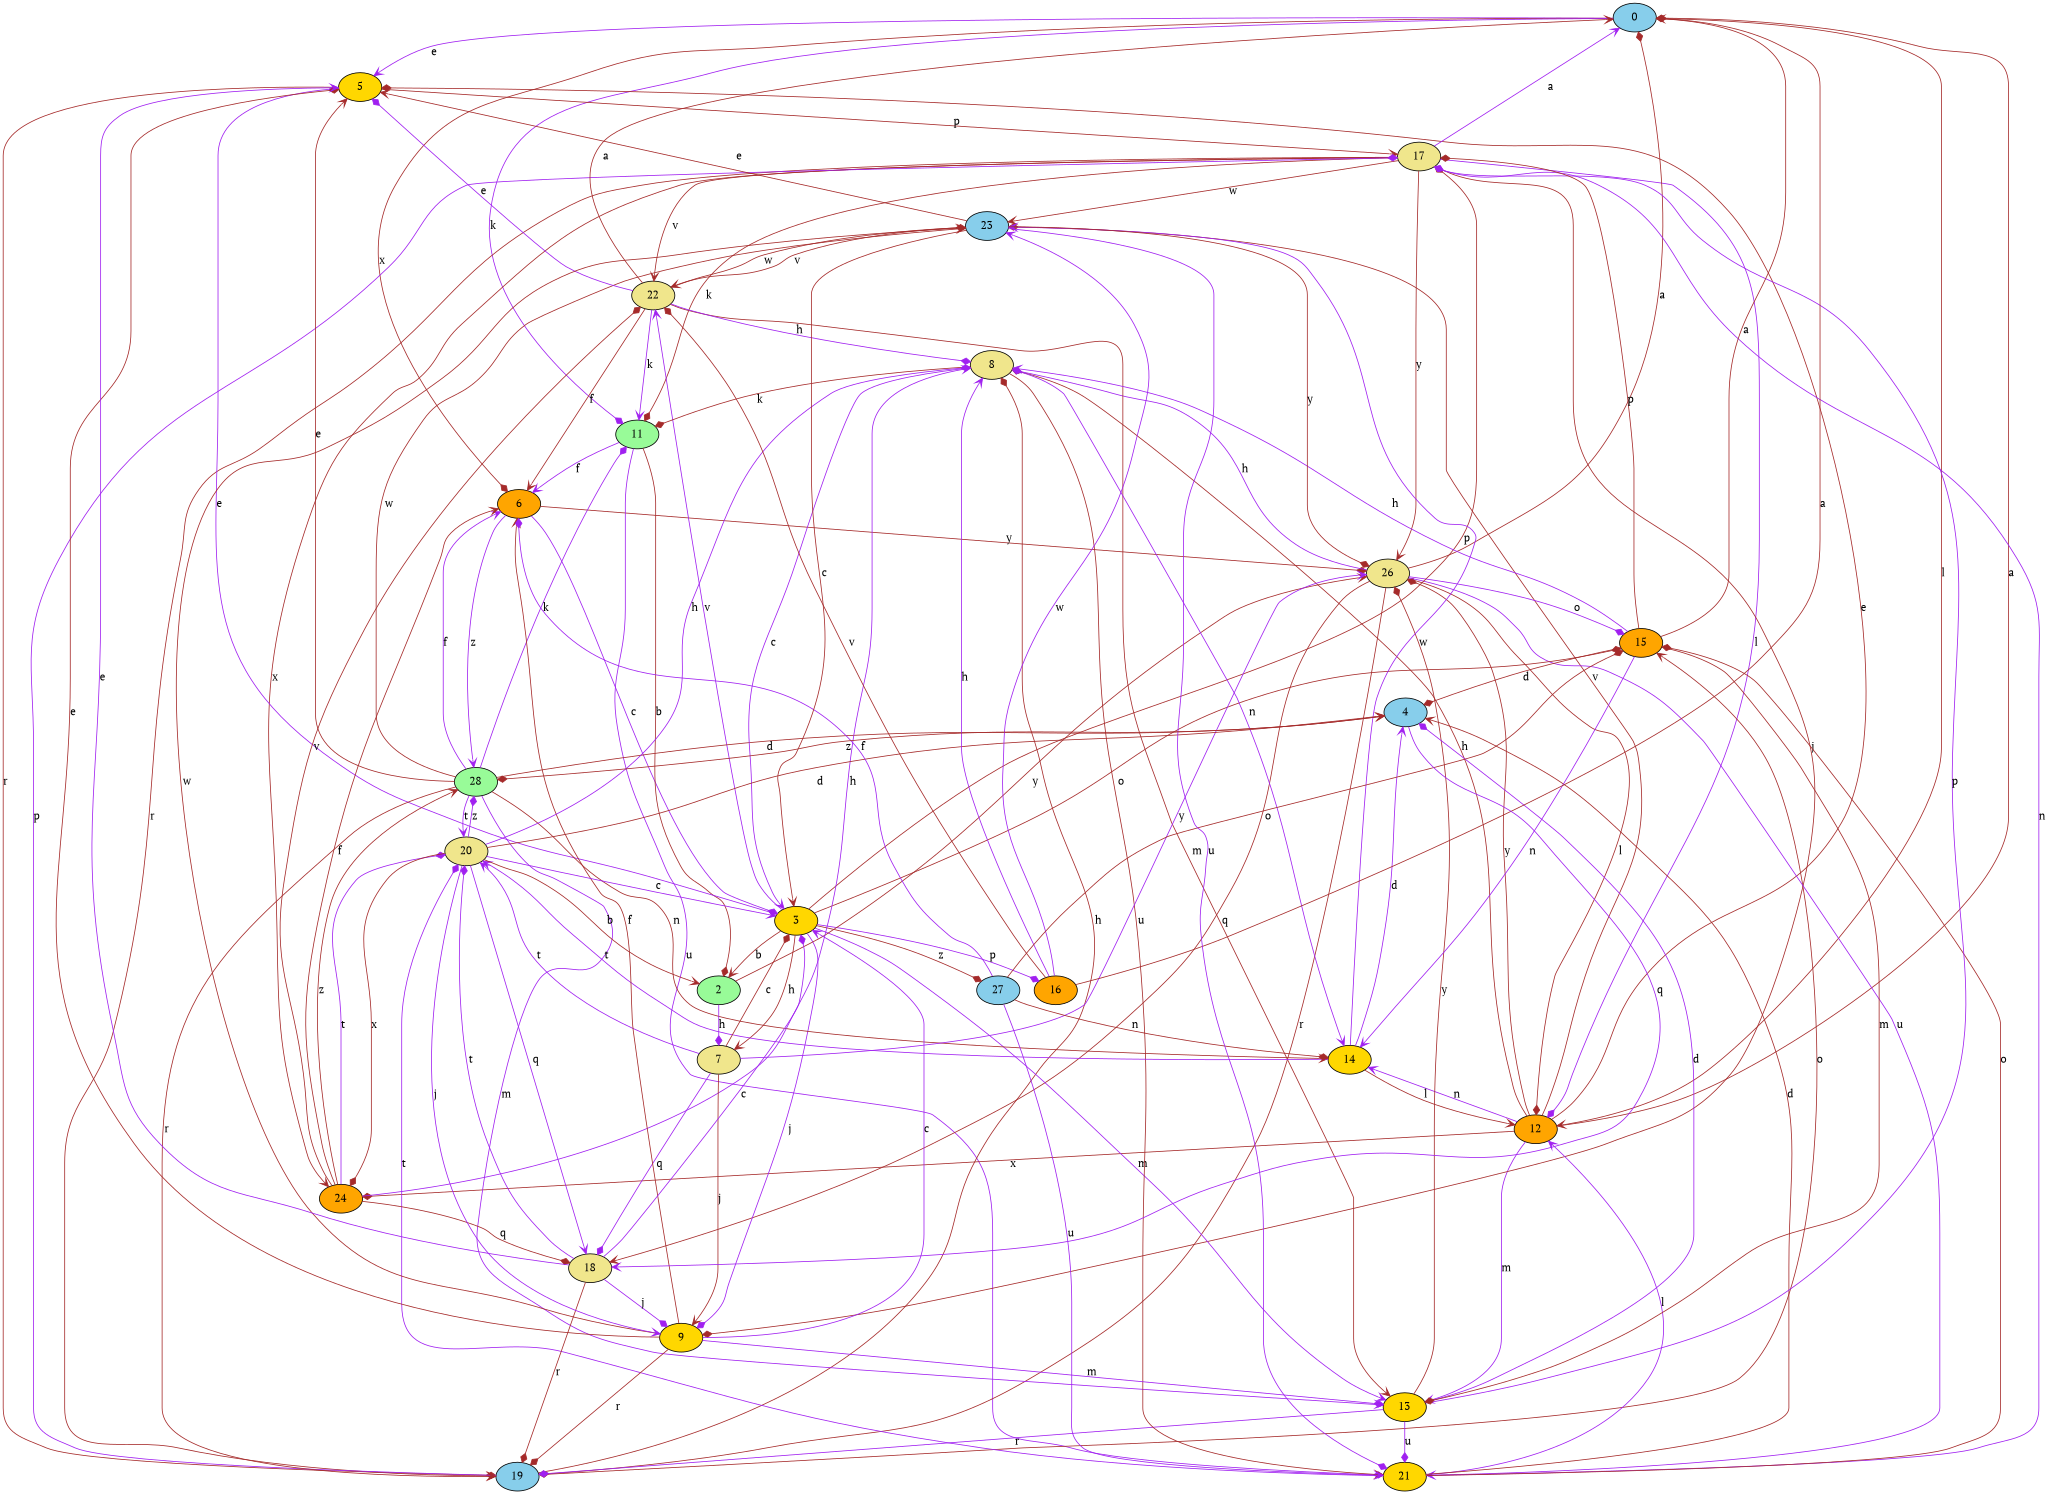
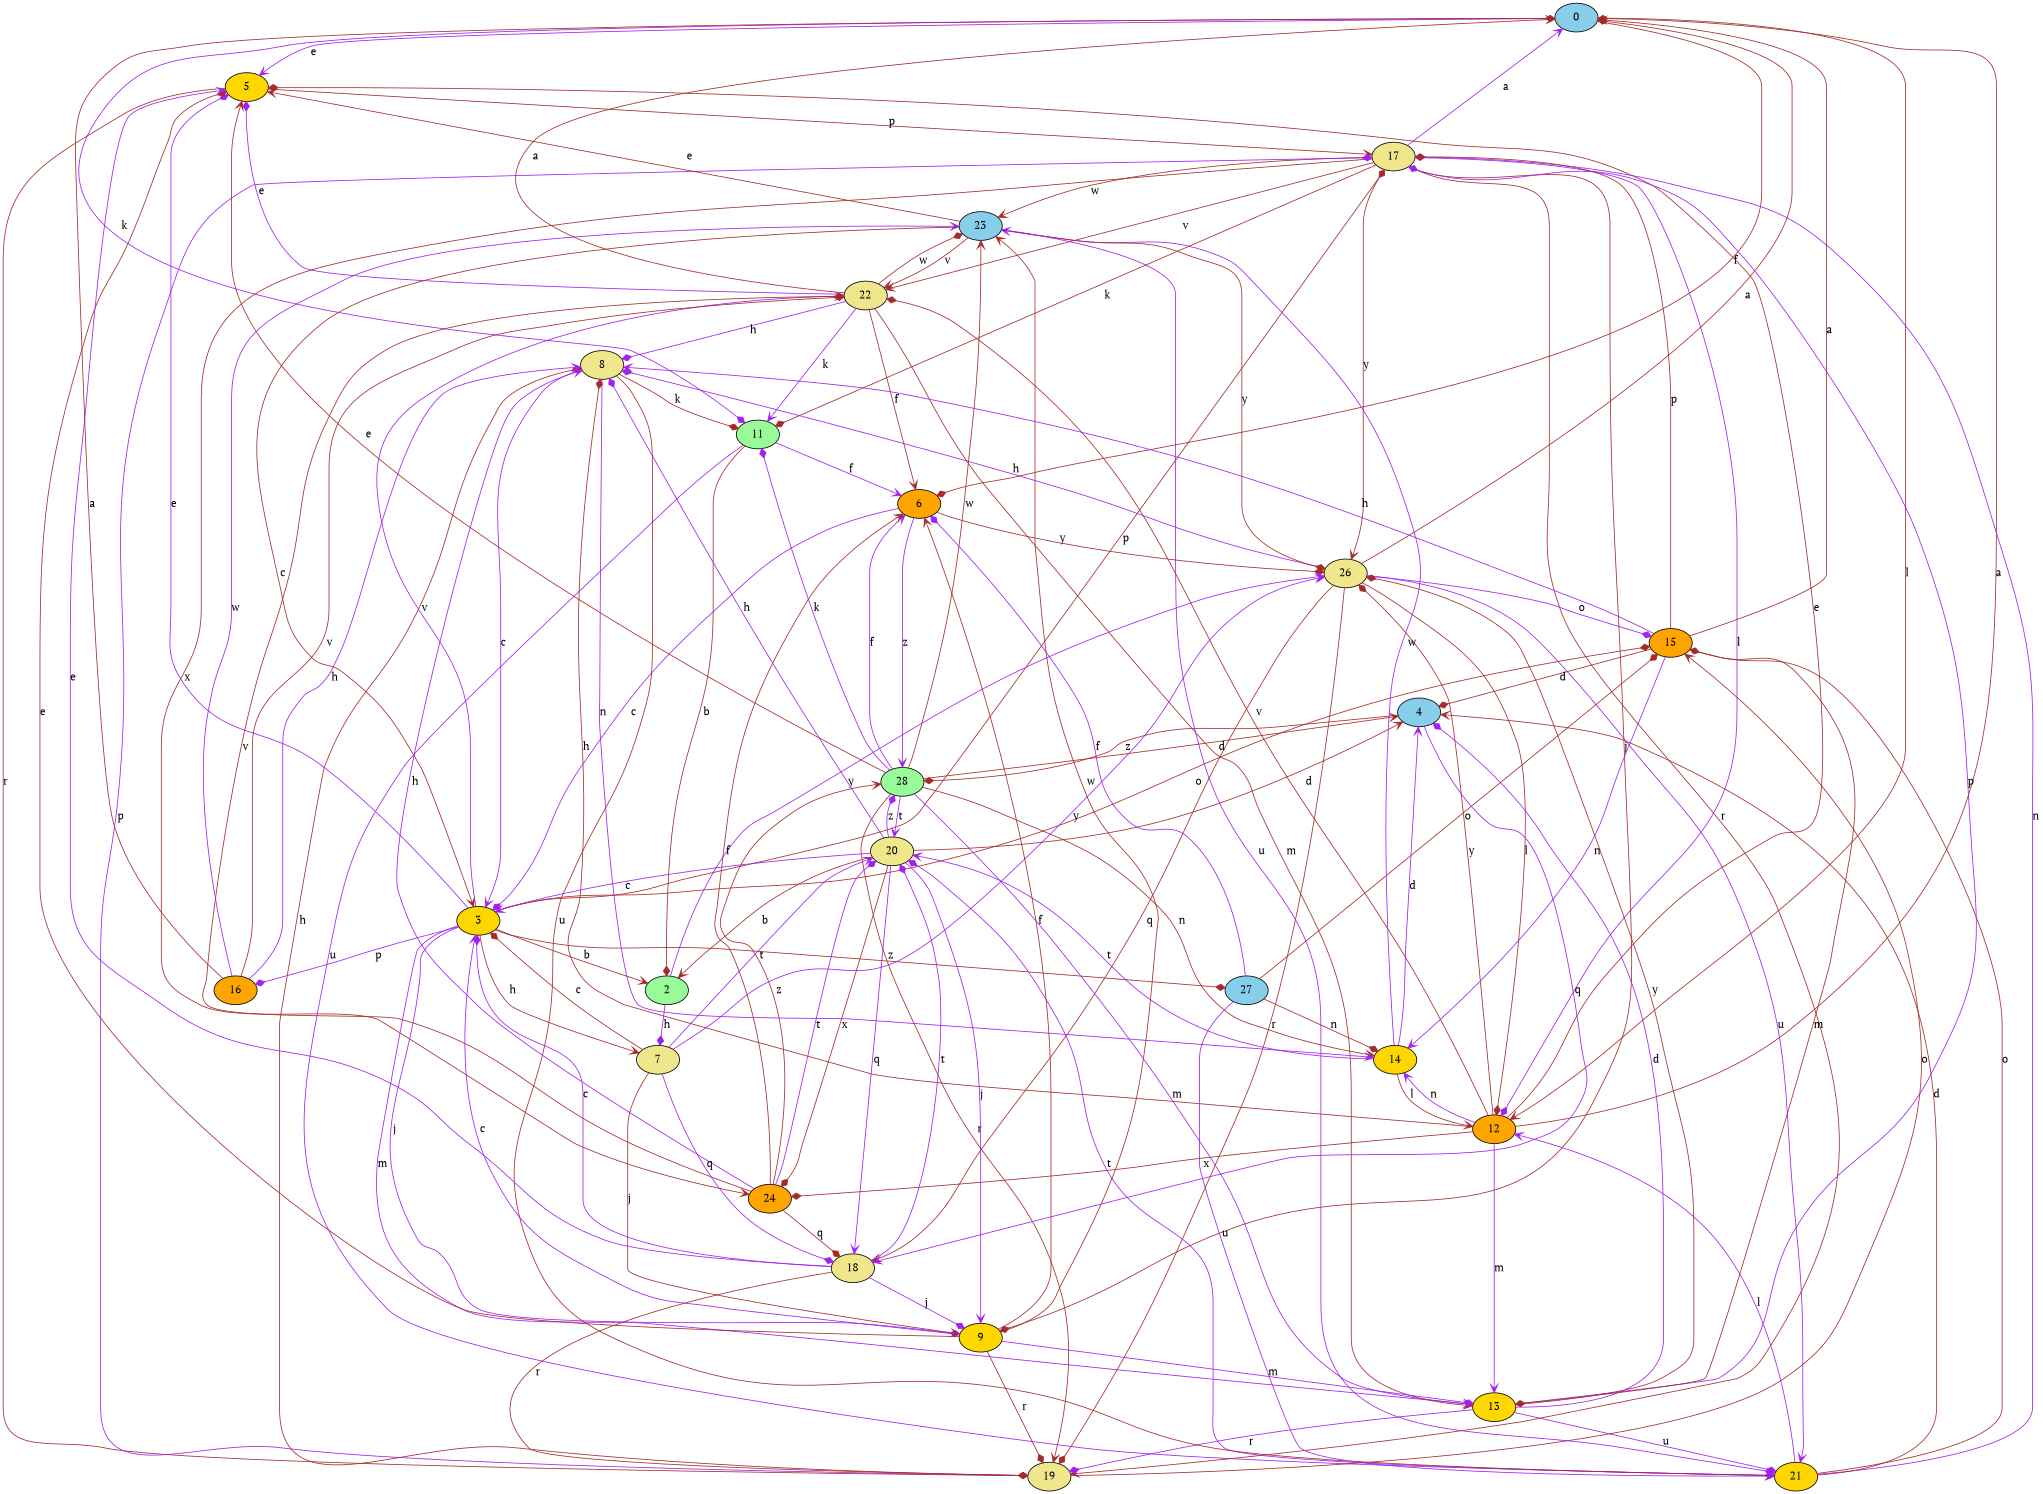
edge "0" -> "6": label "x" -> "f"
edge "12" -> "23": now "12" -> "22"
edge "2" -> "26": color brown -> purple
node "19": fillcolor skyblue -> khaki
